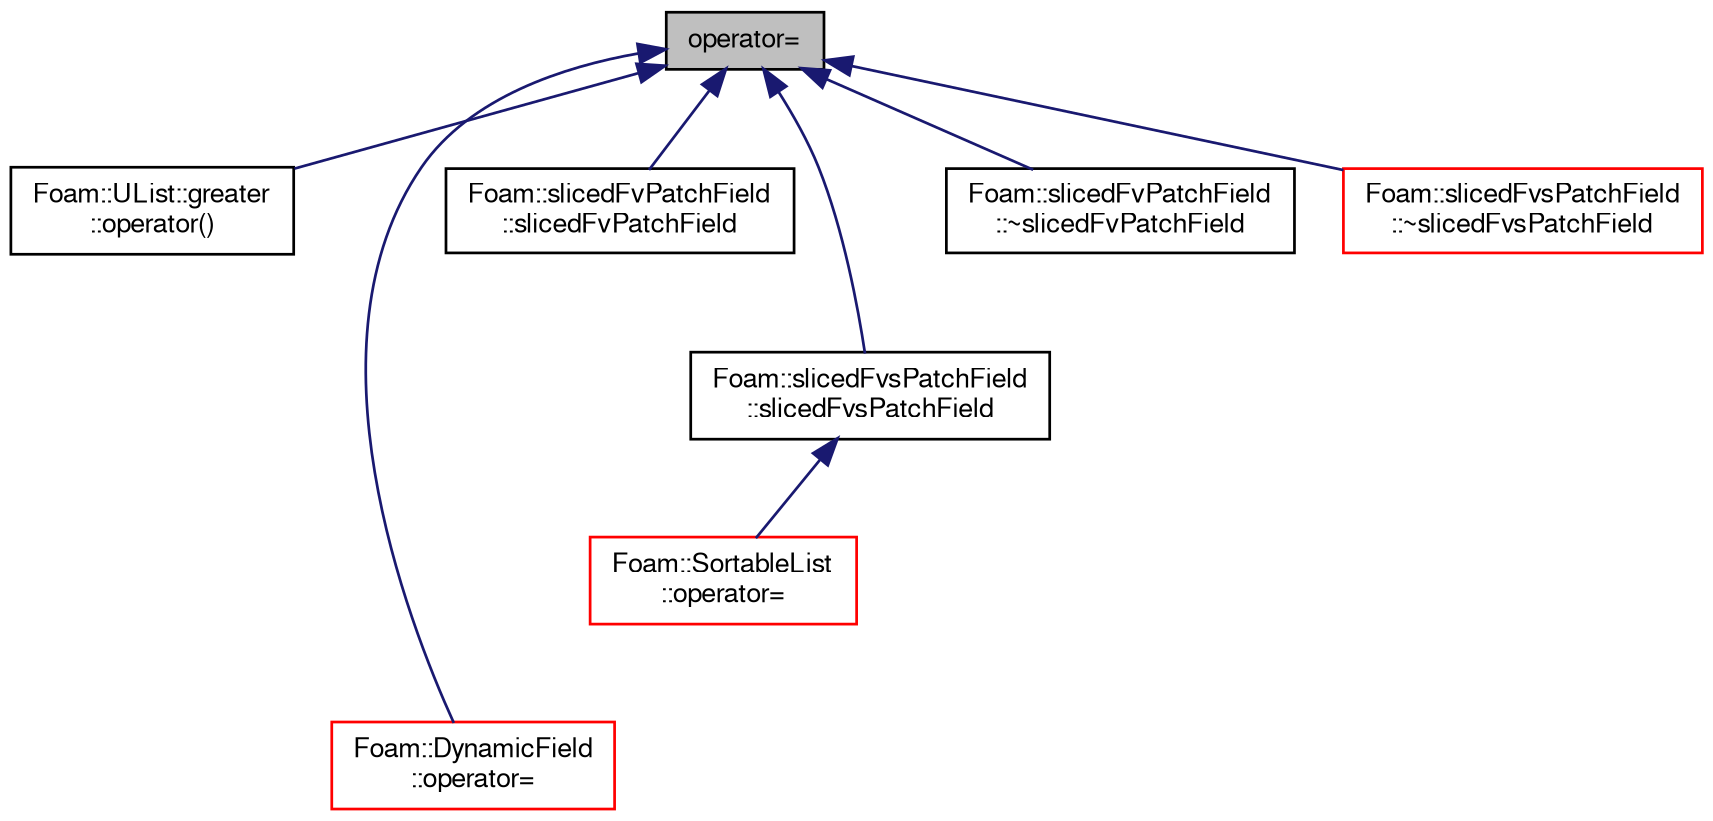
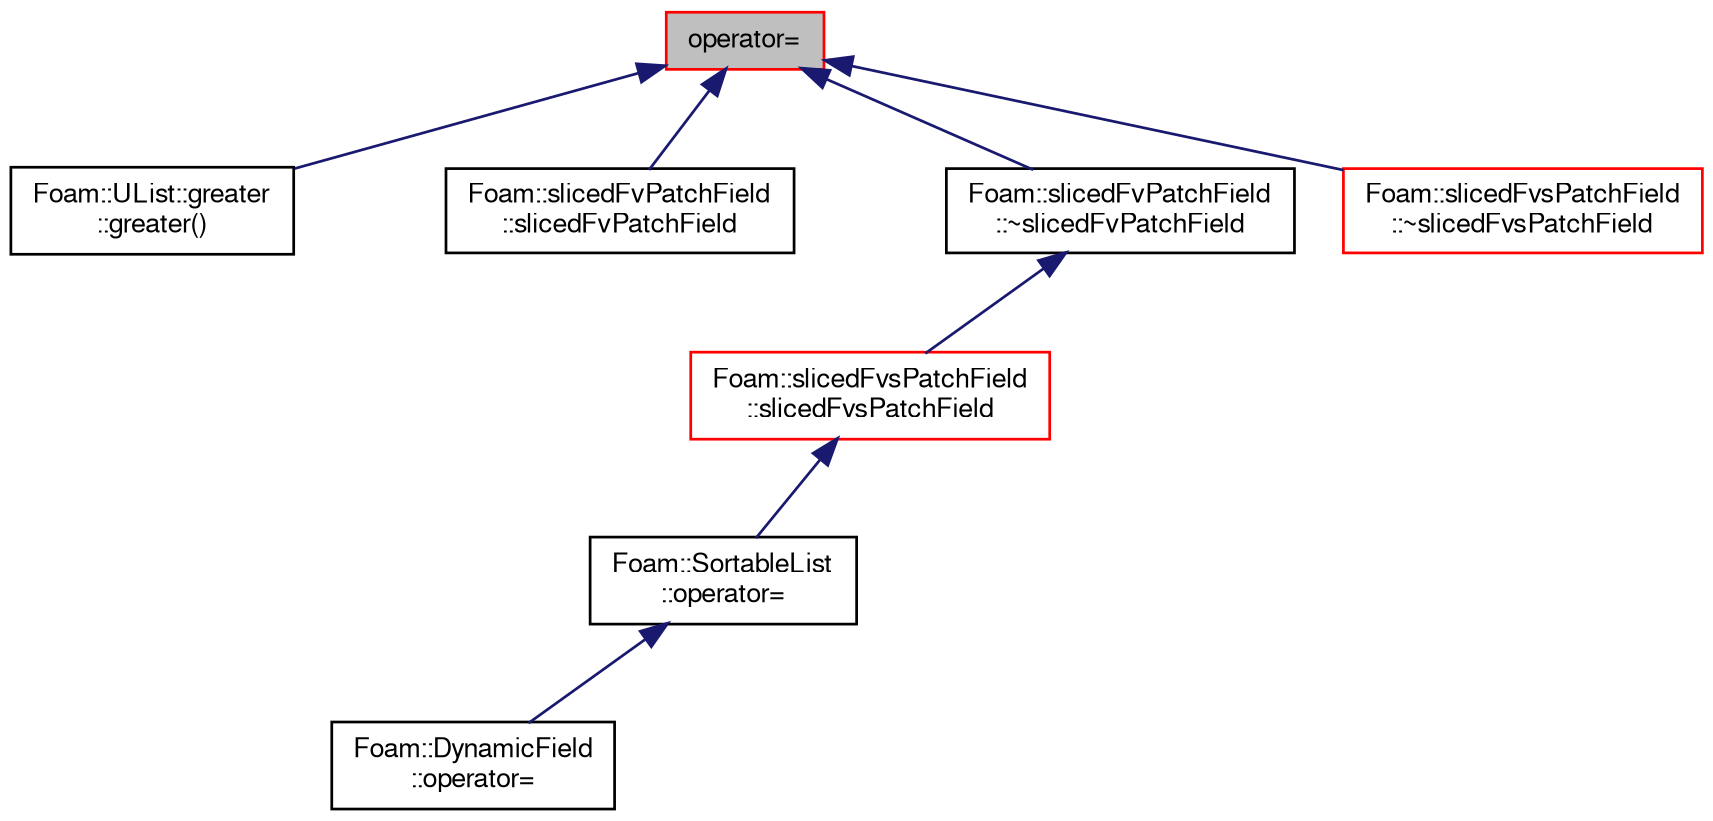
node "operator=": color black -> red
node "Foam::UList::greater ::operator()": label "Foam::UList::greater ::operator()" -> "Foam::UList::greater ::greater()"
edge "Foam::slicedFvsPatchField ::slicedFvsPatchField" -> "operator=": now "Foam::slicedFvsPatchField ::slicedFvsPatchField" -> "Foam::slicedFvPatchField ::~slicedFvPatchField"
edge "Foam::DynamicField ::operator=" -> "operator=": now "Foam::DynamicField ::operator=" -> "Foam::SortableList ::operator="
node "Foam::slicedFvsPatchField ::slicedFvsPatchField": color black -> red
node "Foam::SortableList ::operator=": color red -> black
node "Foam::DynamicField ::operator=": color red -> black
